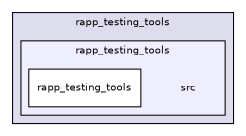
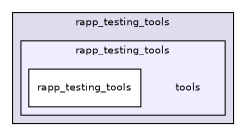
node "src": label "src" -> "tools"
